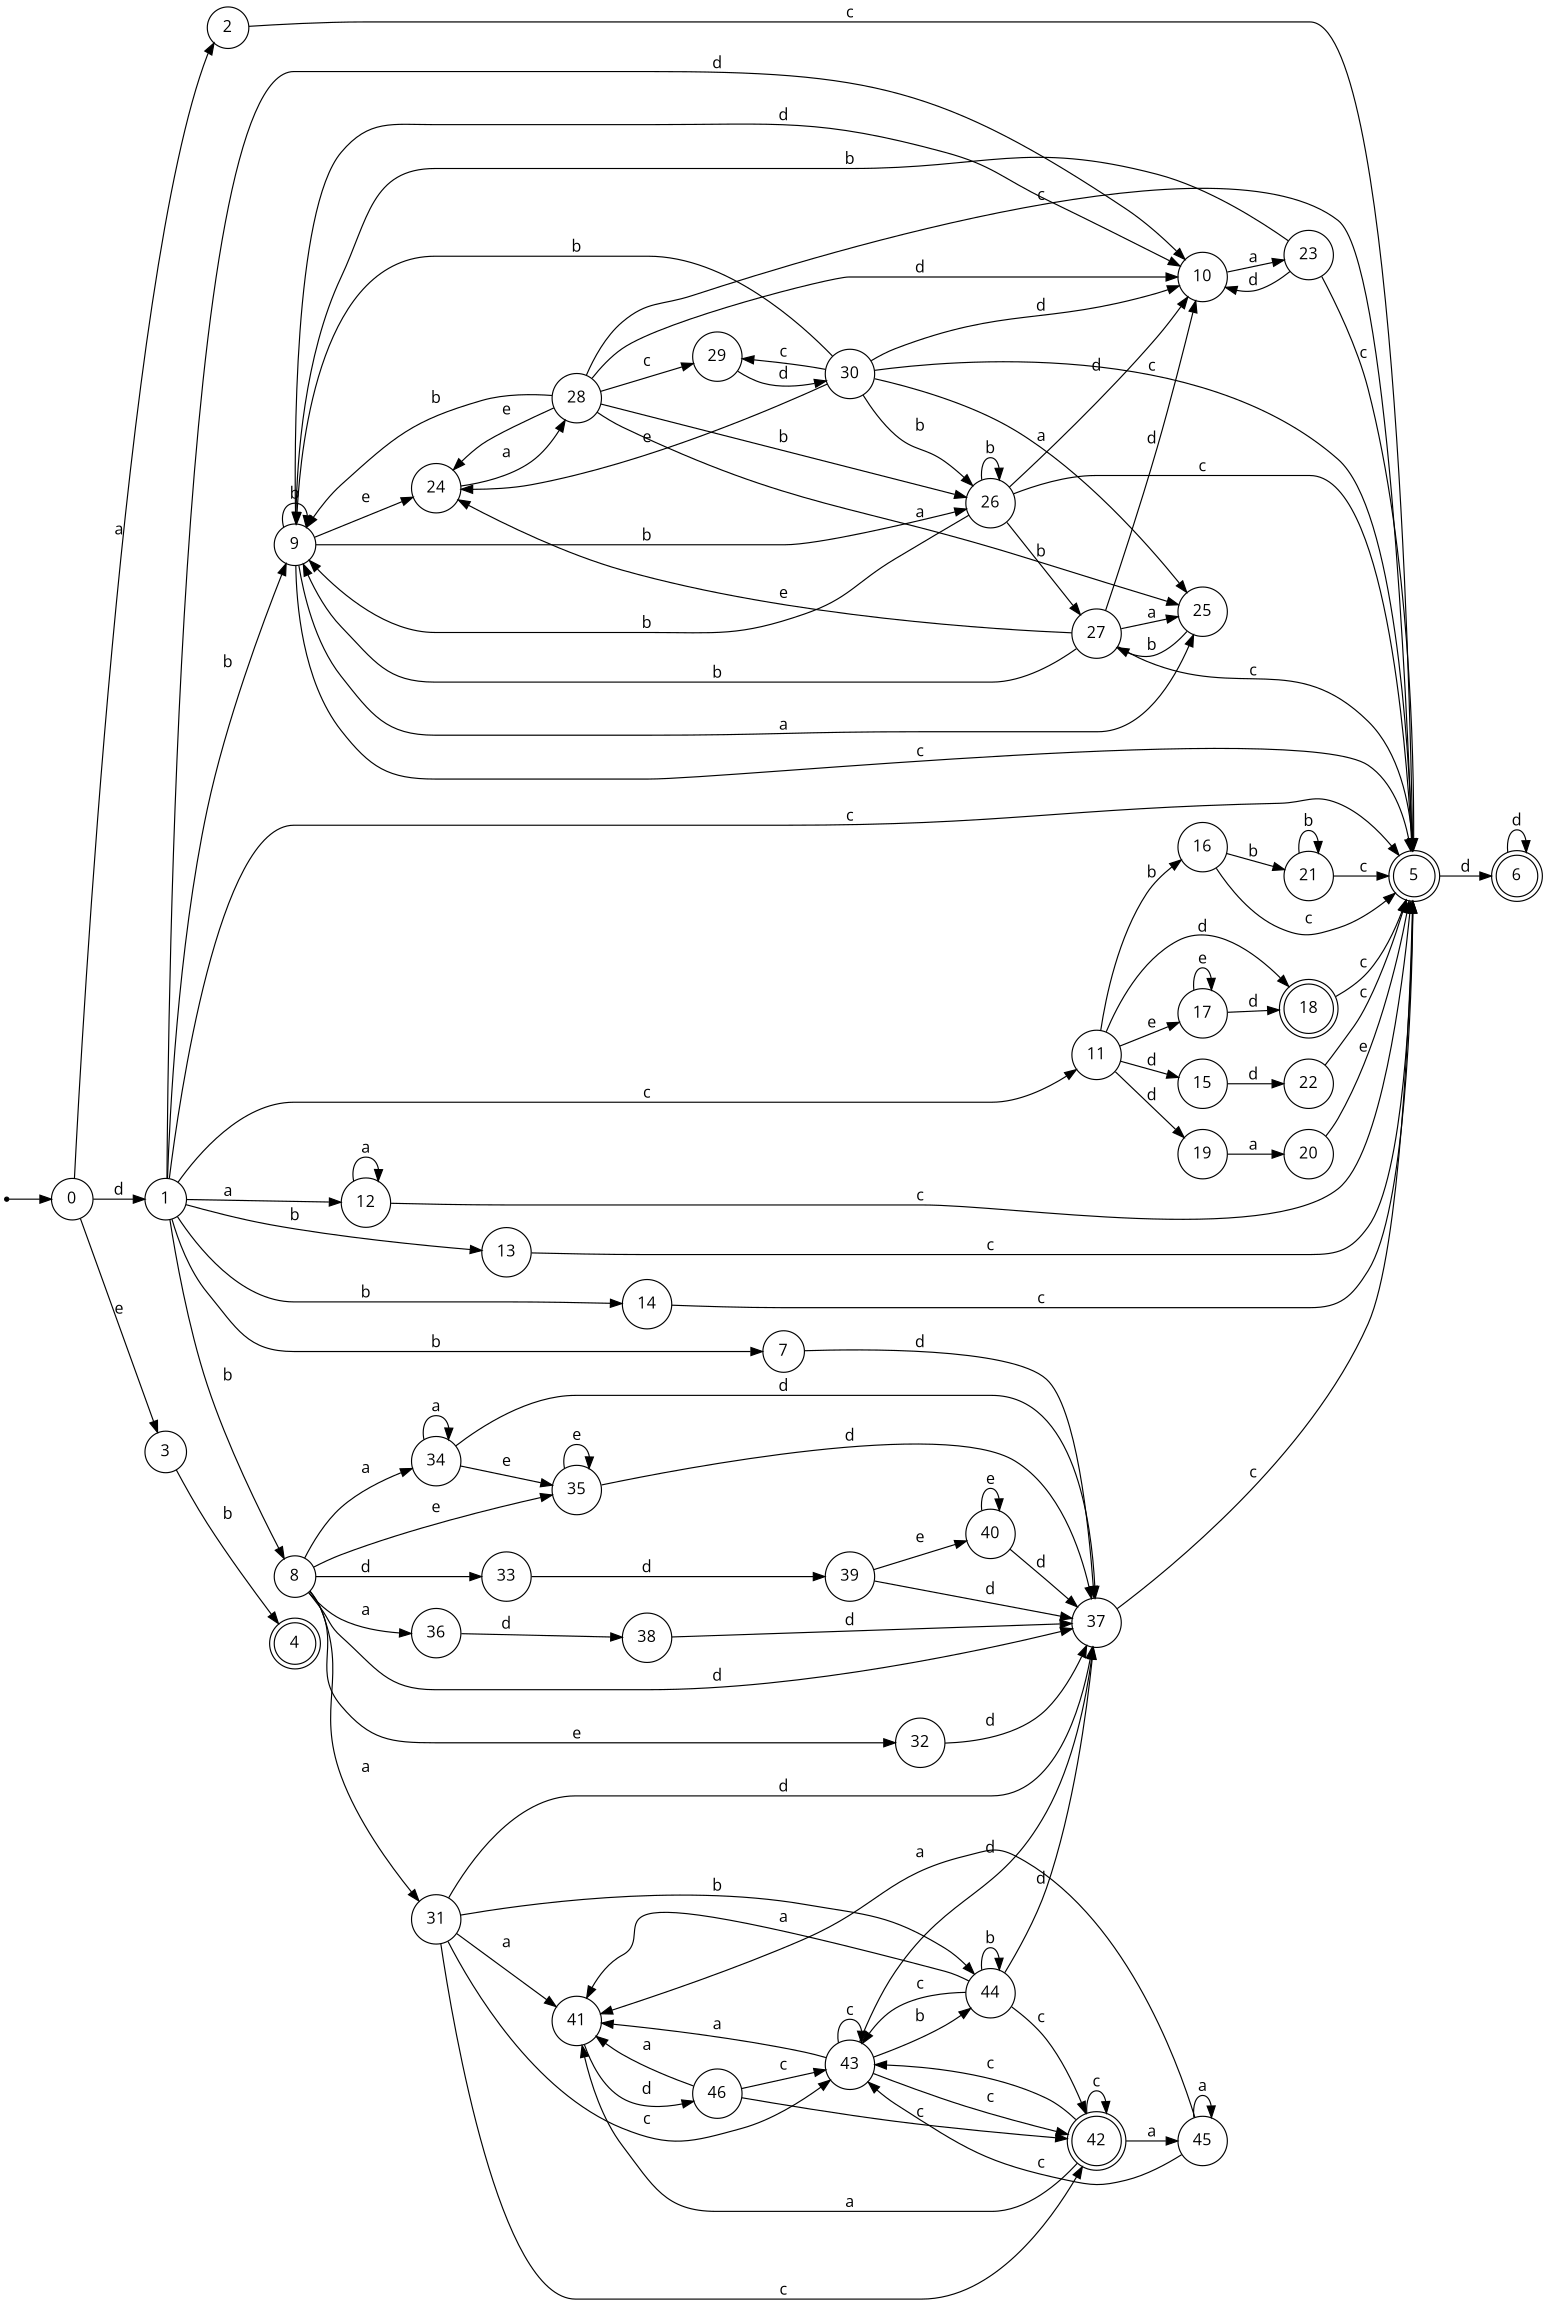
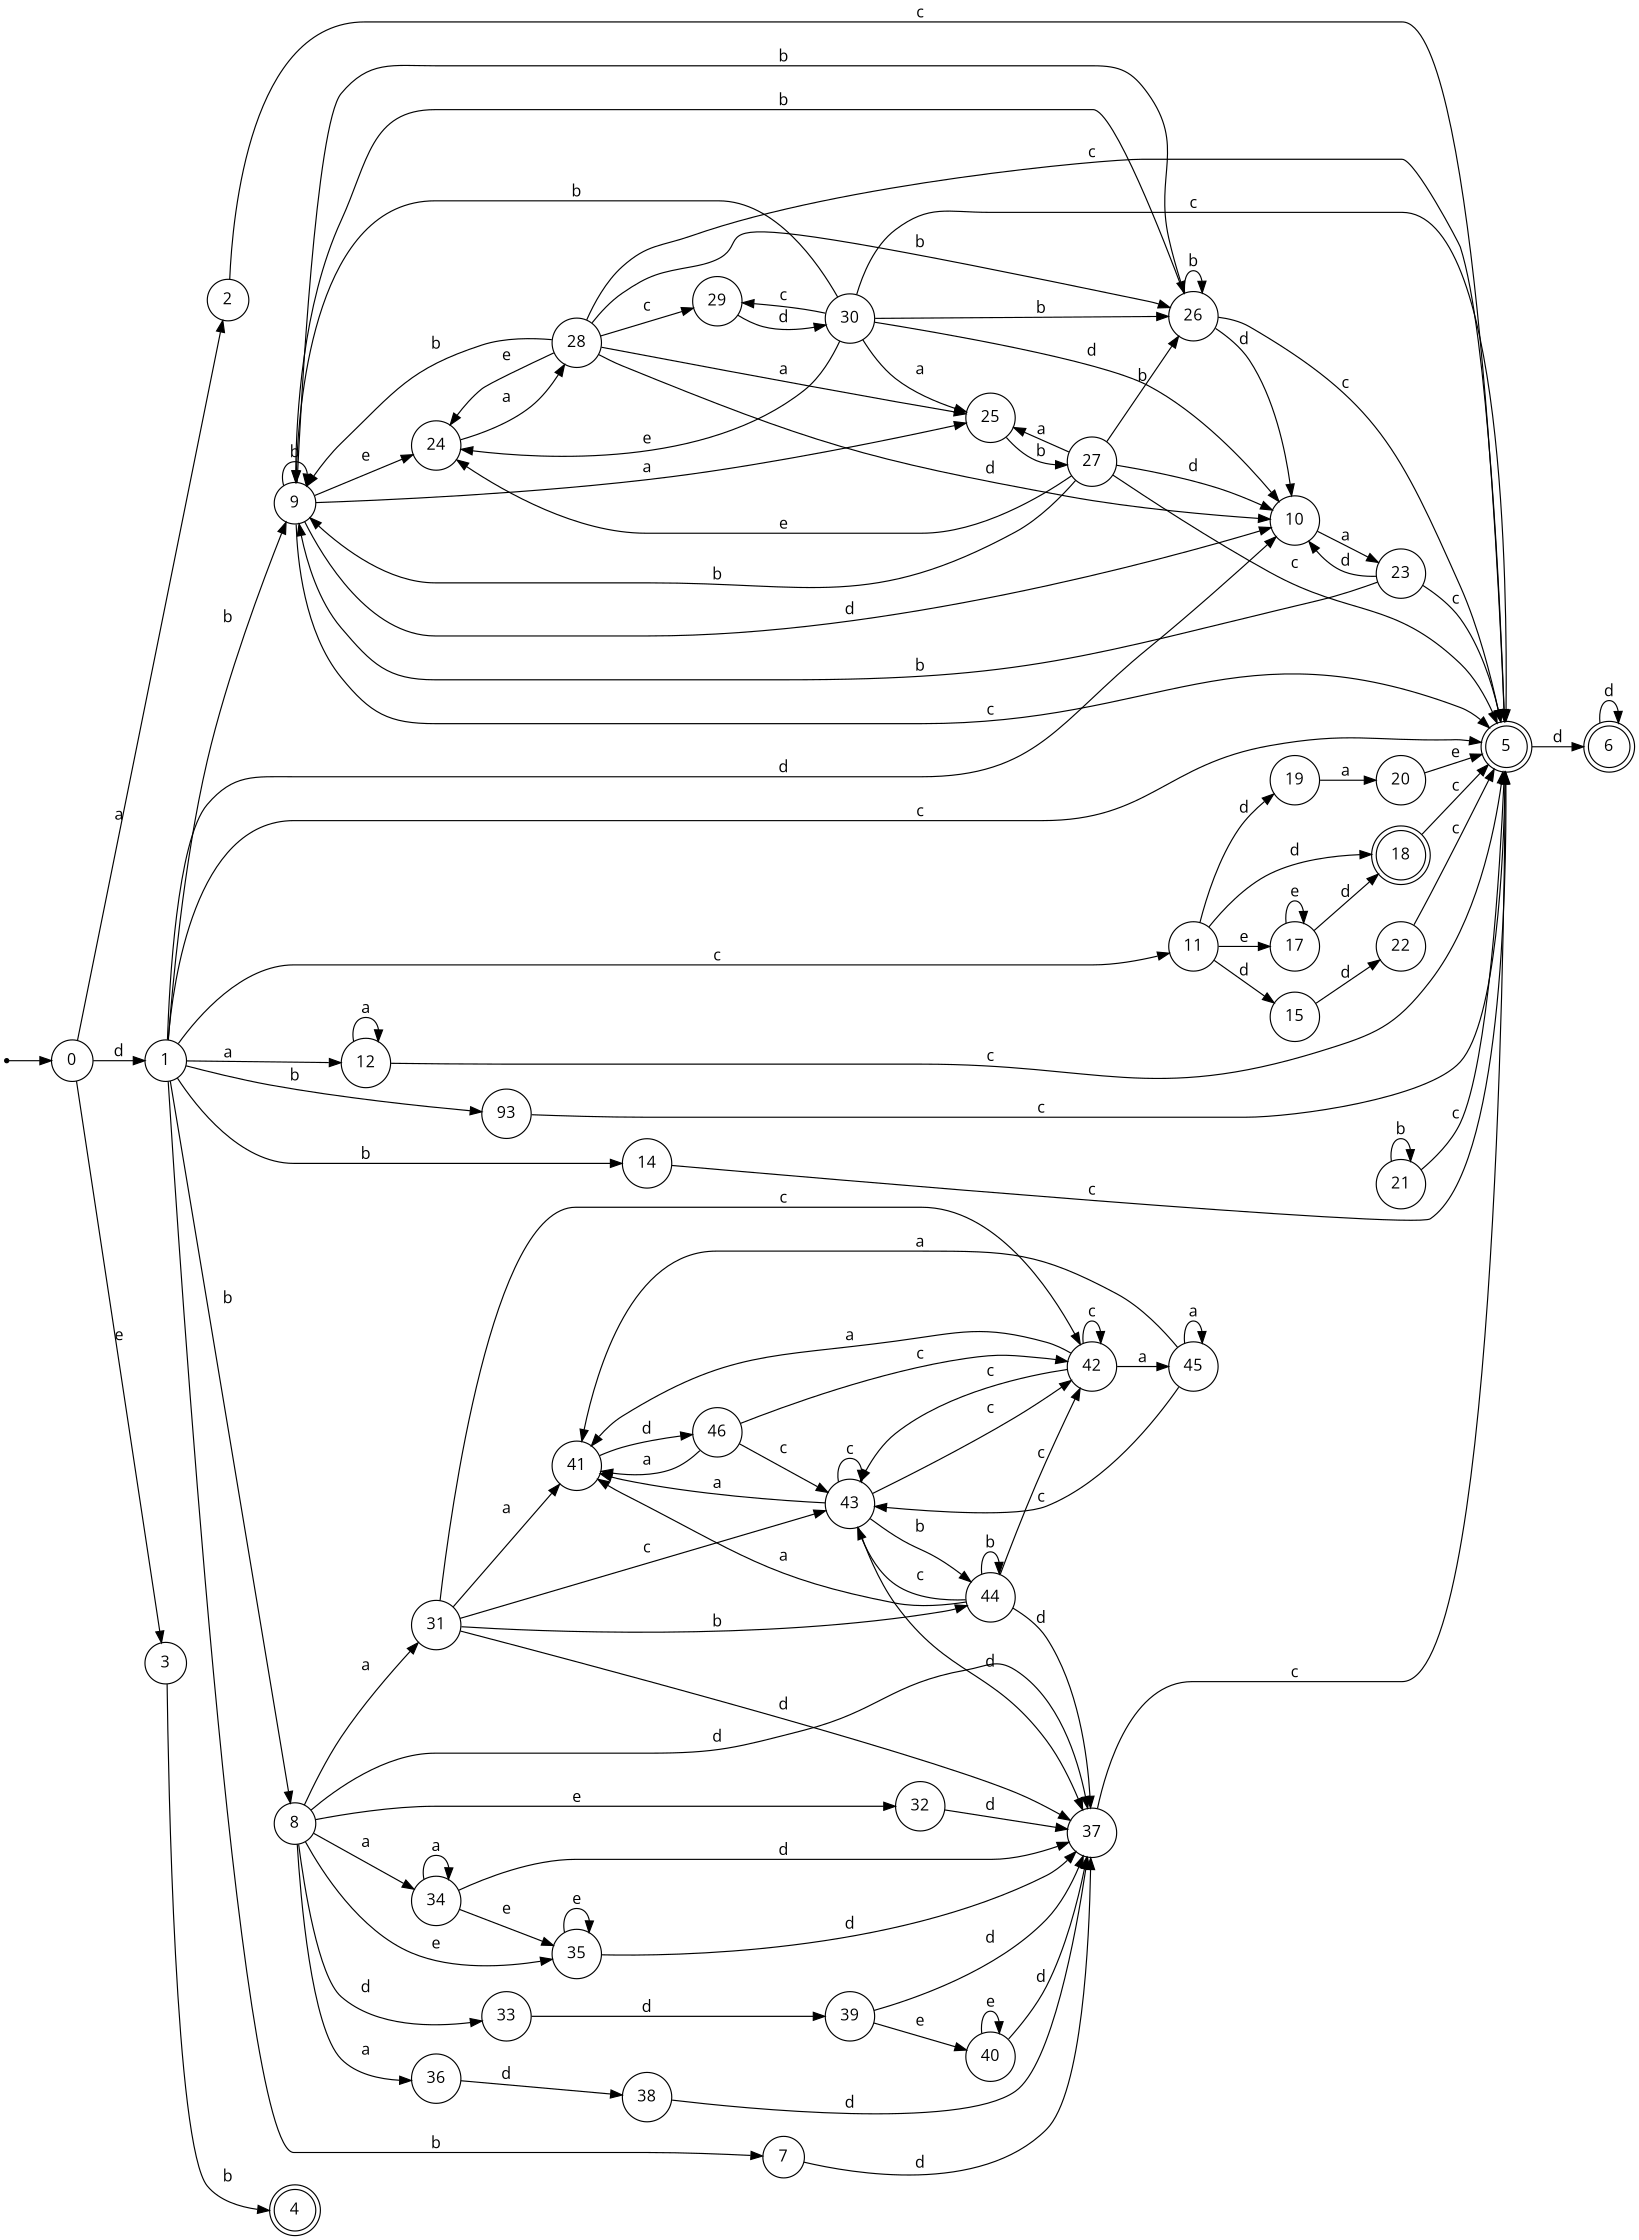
edge "26" -> "27": reversed
node "16": removed
node "13": label "13" -> "93"
node "42": shape doublecircle -> circle
